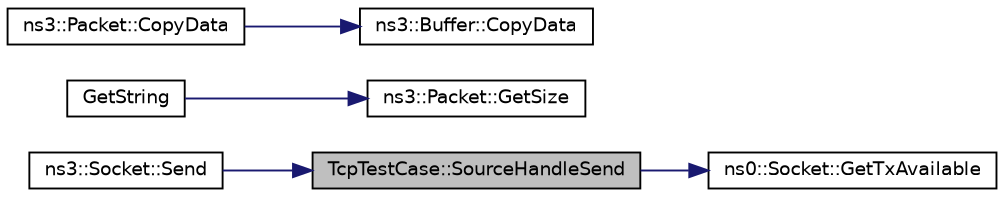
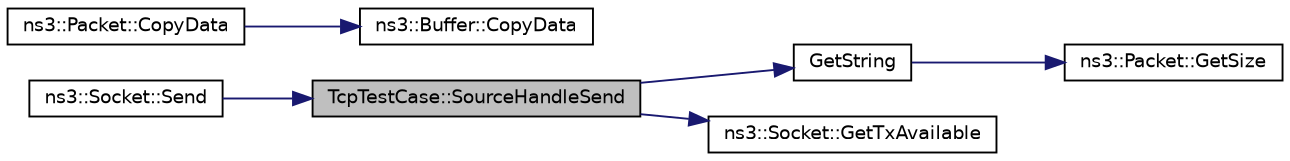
edge "TcpTestCase::SourceHandleSend" -> "GetString": added
node "ns0::Socket::GetTxAvailable": label "ns0::Socket::GetTxAvailable" -> "ns3::Socket::GetTxAvailable"
